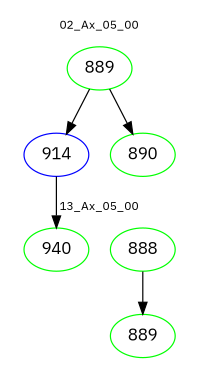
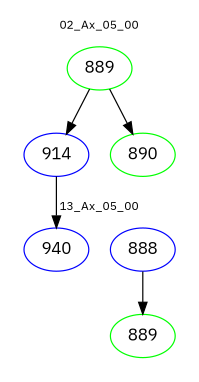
node "940": color green -> blue
node "888": color green -> blue
